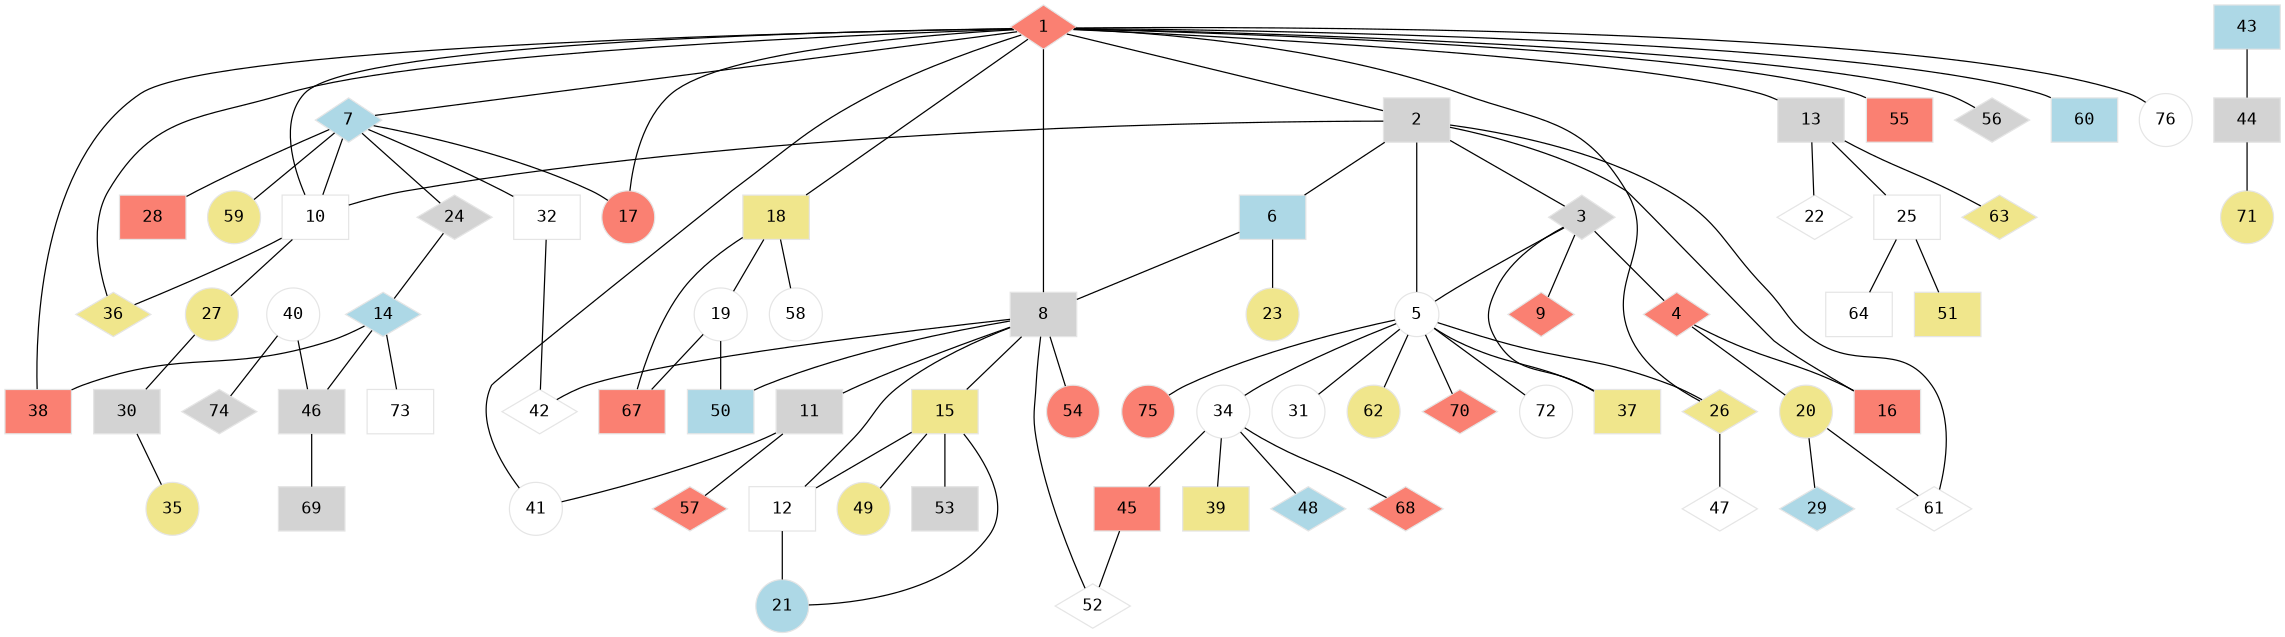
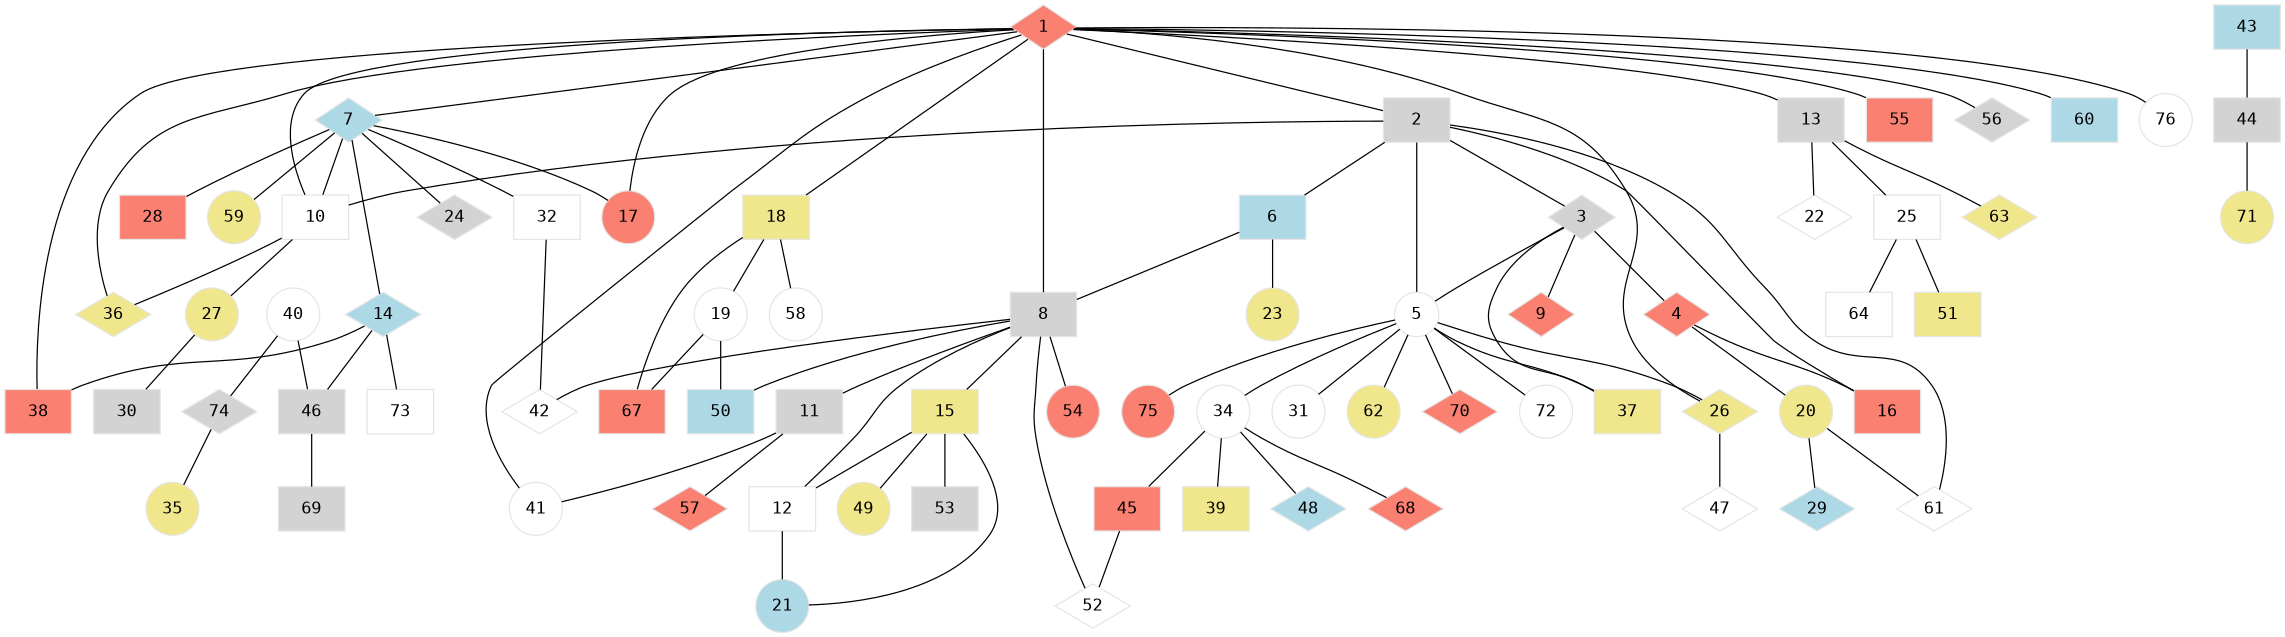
edge "24" -- "14": now "7" -- "14"
edge "30" -- "35": now "74" -- "35"
